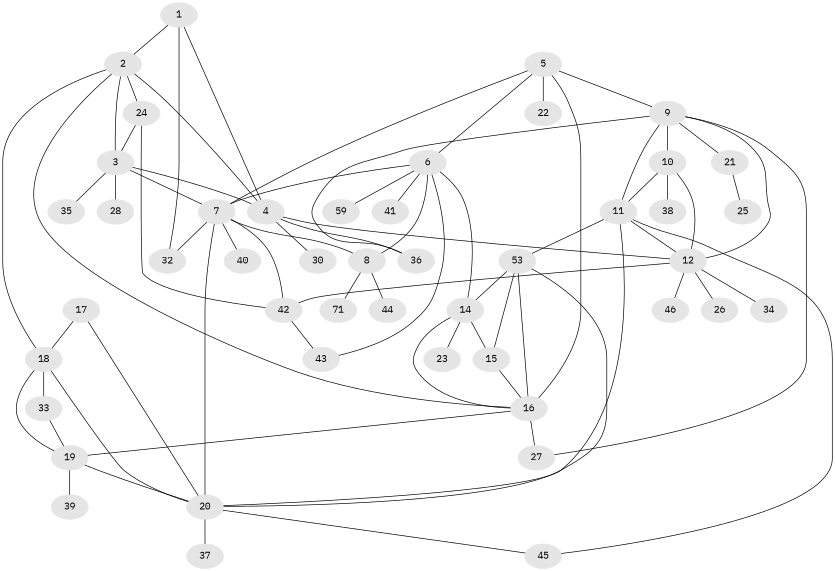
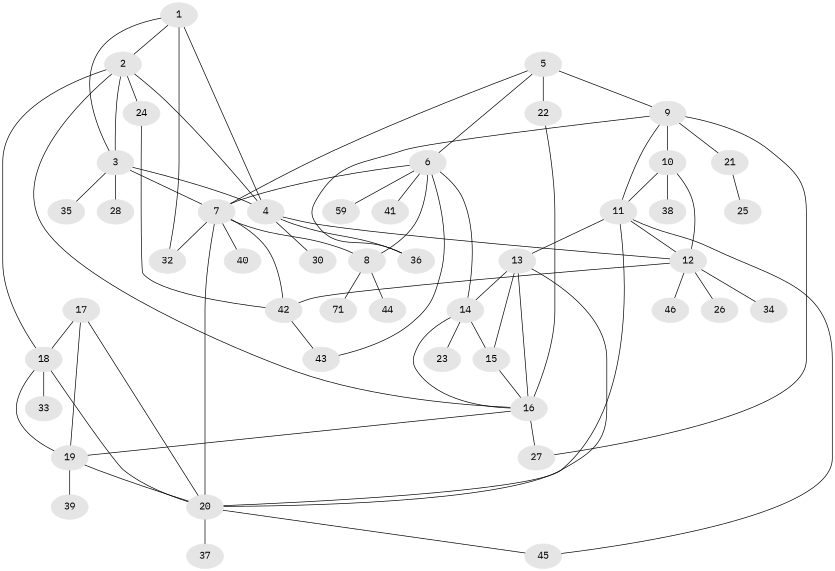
edge "24" -- "3": now "1" -- "3"
edge "9" -- "12": removed
edge "5" -- "16": now "22" -- "16"
node "53": label "53" -> "13"
edge "33" -- "19": now "17" -- "19"
